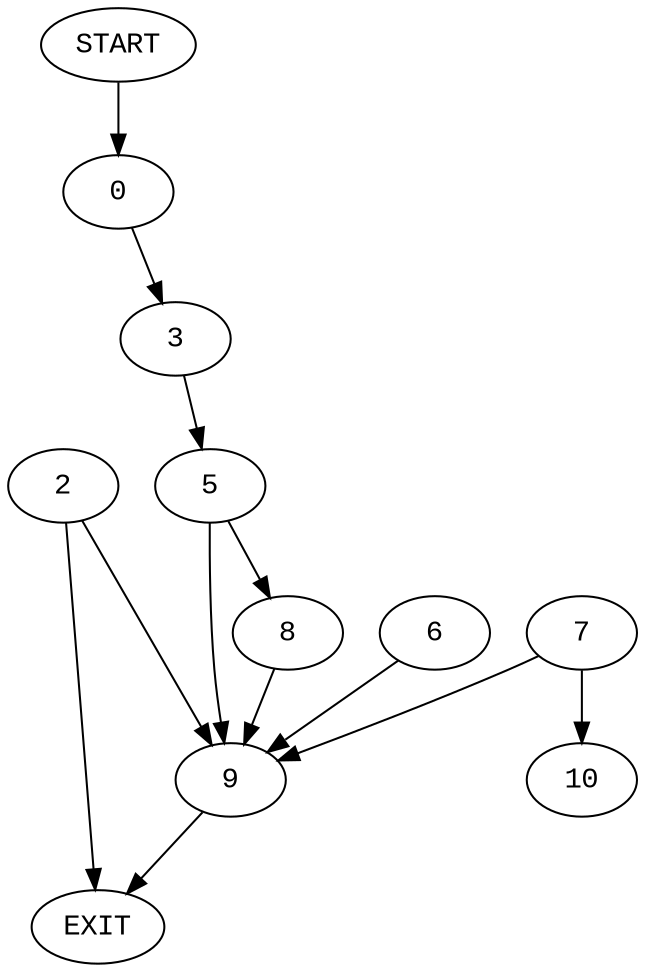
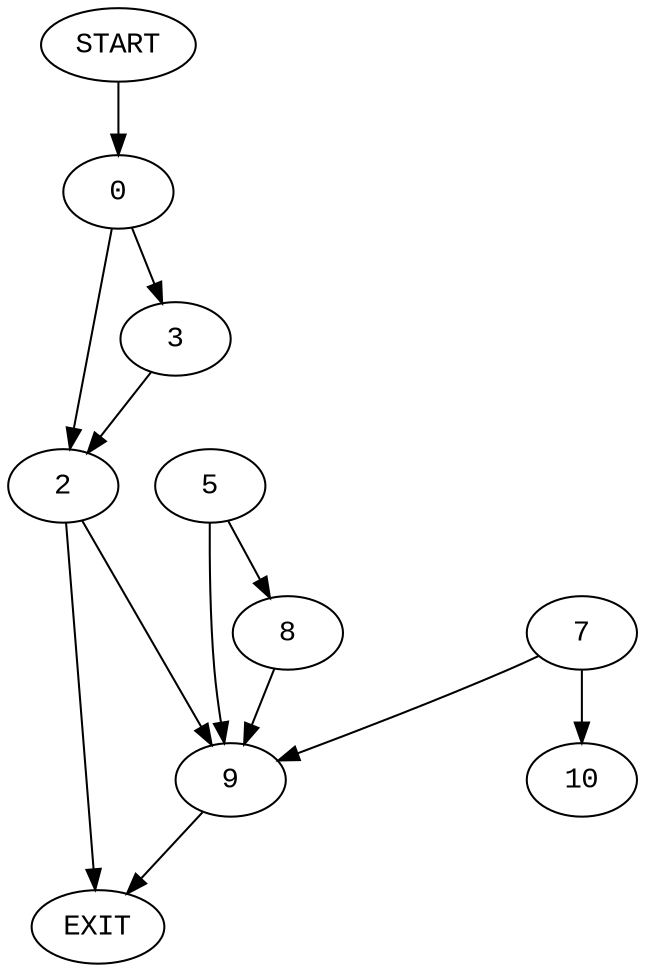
edge "0" -> "2": added
edge "3" -> "5": now "3" -> "2"
node "6": removed
